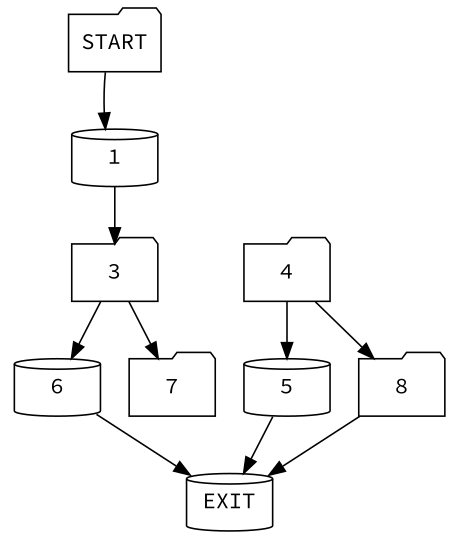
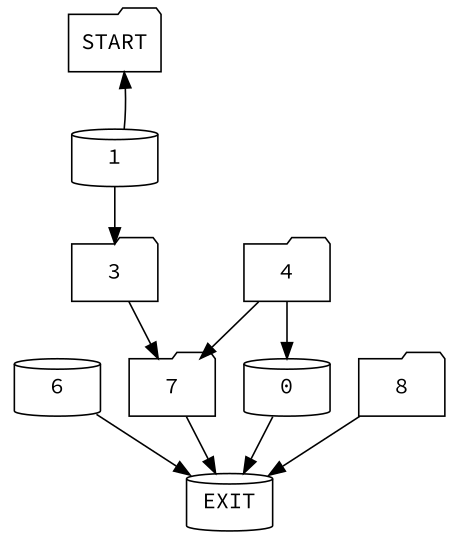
edge "START" -> "1": reversed
edge "3" -> "6": removed
edge "4" -> "8": now "4" -> "7"
node "5": label "5" -> "0"
edge "7" -> "EXIT": added
